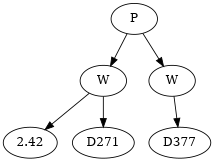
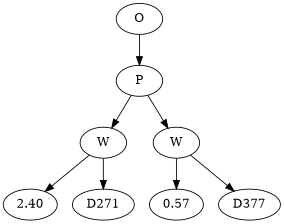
node "O": added
node "2.42": label "2.42" -> "2.40"
node "0.57": added
